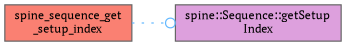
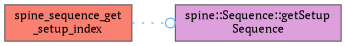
node "spine::Sequence::getSetup Index": label "spine::Sequence::getSetup Index" -> "spine::Sequence::getSetup Sequence"
